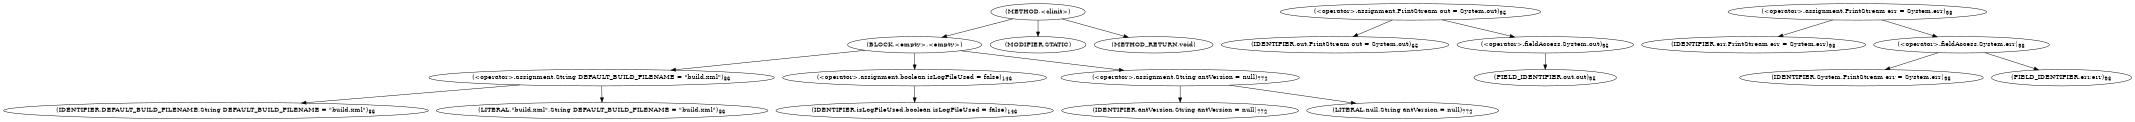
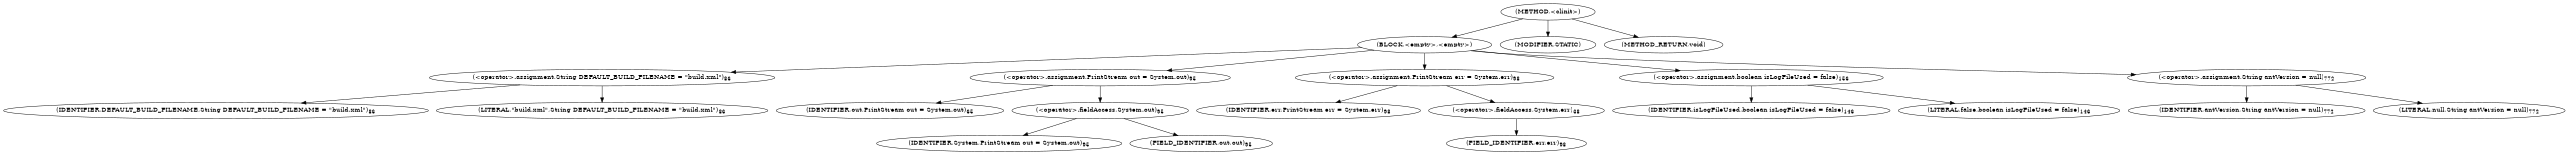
node "(<operator>.fieldAccess,System.err)": text "98" -> "38"
edge "(BLOCK,<empty>,<empty>)" -> "(<operator>.assignment,PrintStream err = System.err)": added
edge "(BLOCK,<empty>,<empty>)" -> "(<operator>.assignment,PrintStream out = System.out)": added
node "(<operator>.assignment,boolean isLogFileUsed = false)": text "146" -> "156"
node "(IDENTIFIER,System,PrintStream err = System.err)": removed
node "(LITERAL,false,boolean isLogFileUsed = false)": added
node "(IDENTIFIER,System,PrintStream out = System.out)": added
